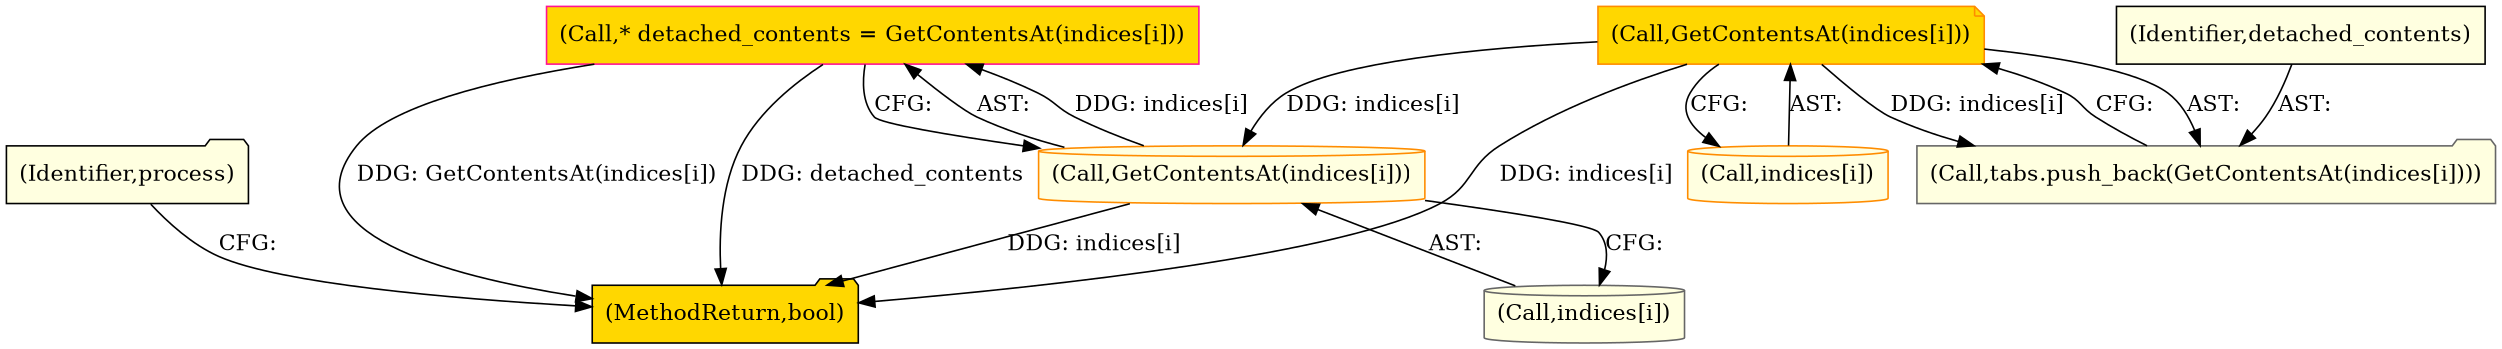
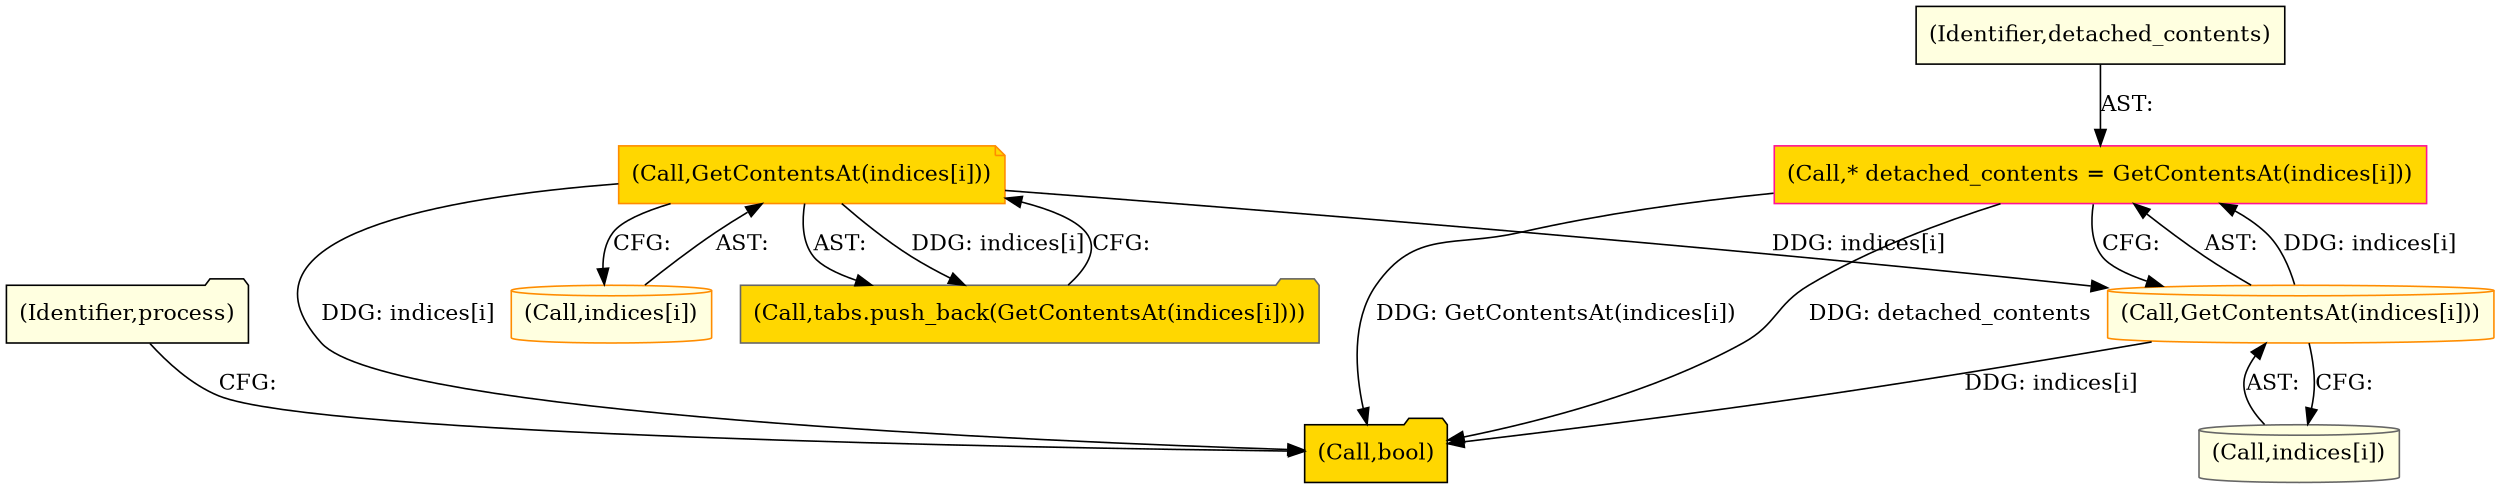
edge "(Identifier,detached_contents)" -> "(Call,tabs.push_back(GetContentsAt(indices[i])))": now "(Identifier,detached_contents)" -> "(Call,* detached_contents = GetContentsAt(indices[i]))"
node "(Call,tabs.push_back(GetContentsAt(indices[i])))": fillcolor lightyellow -> gold
node "(MethodReturn,bool)": label "(MethodReturn,bool)" -> "(Call,bool)"
